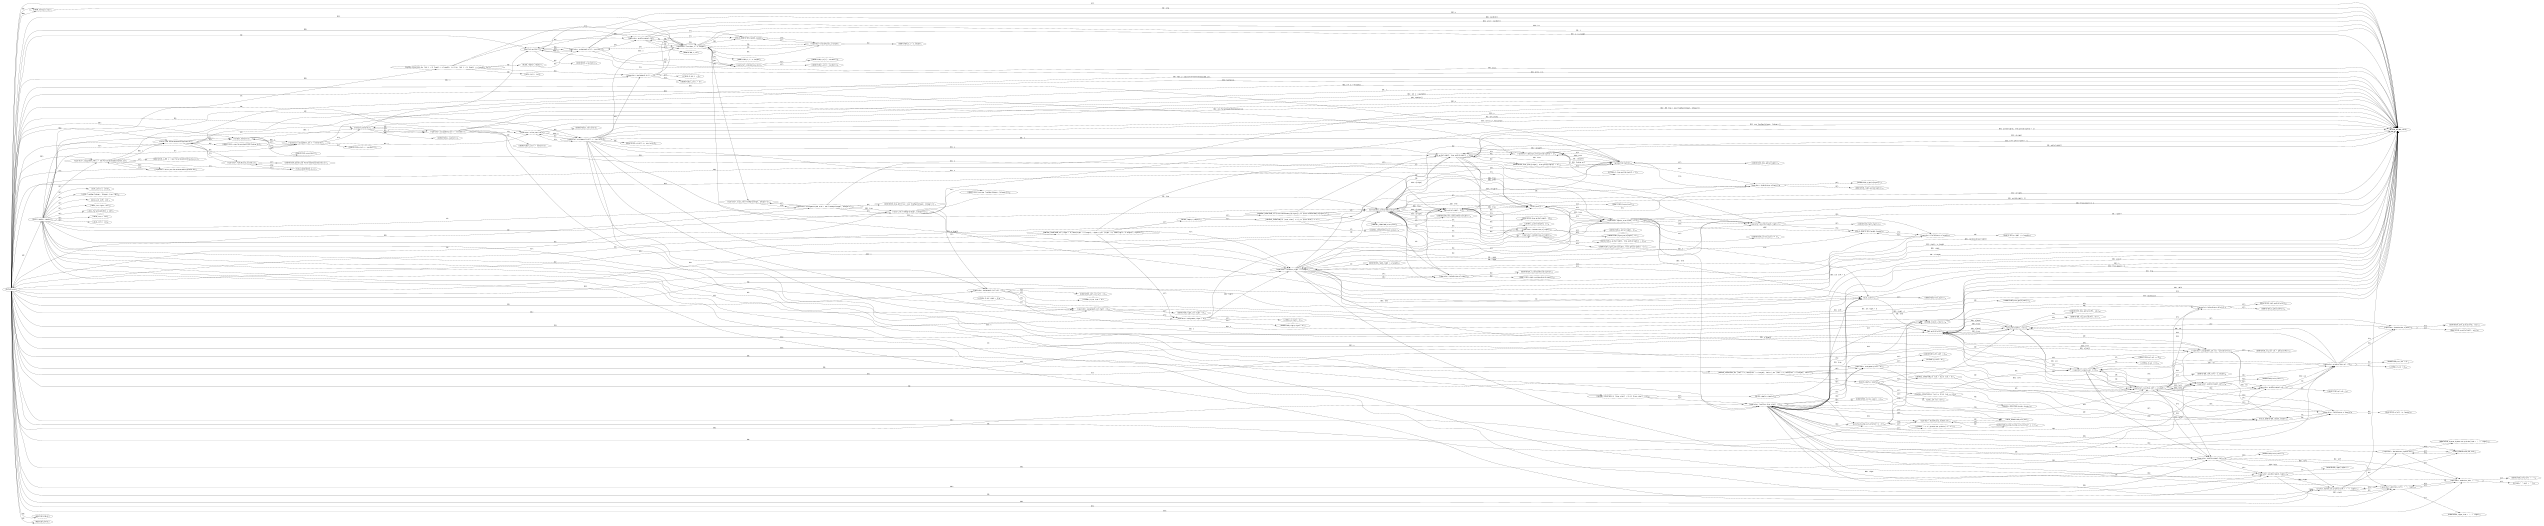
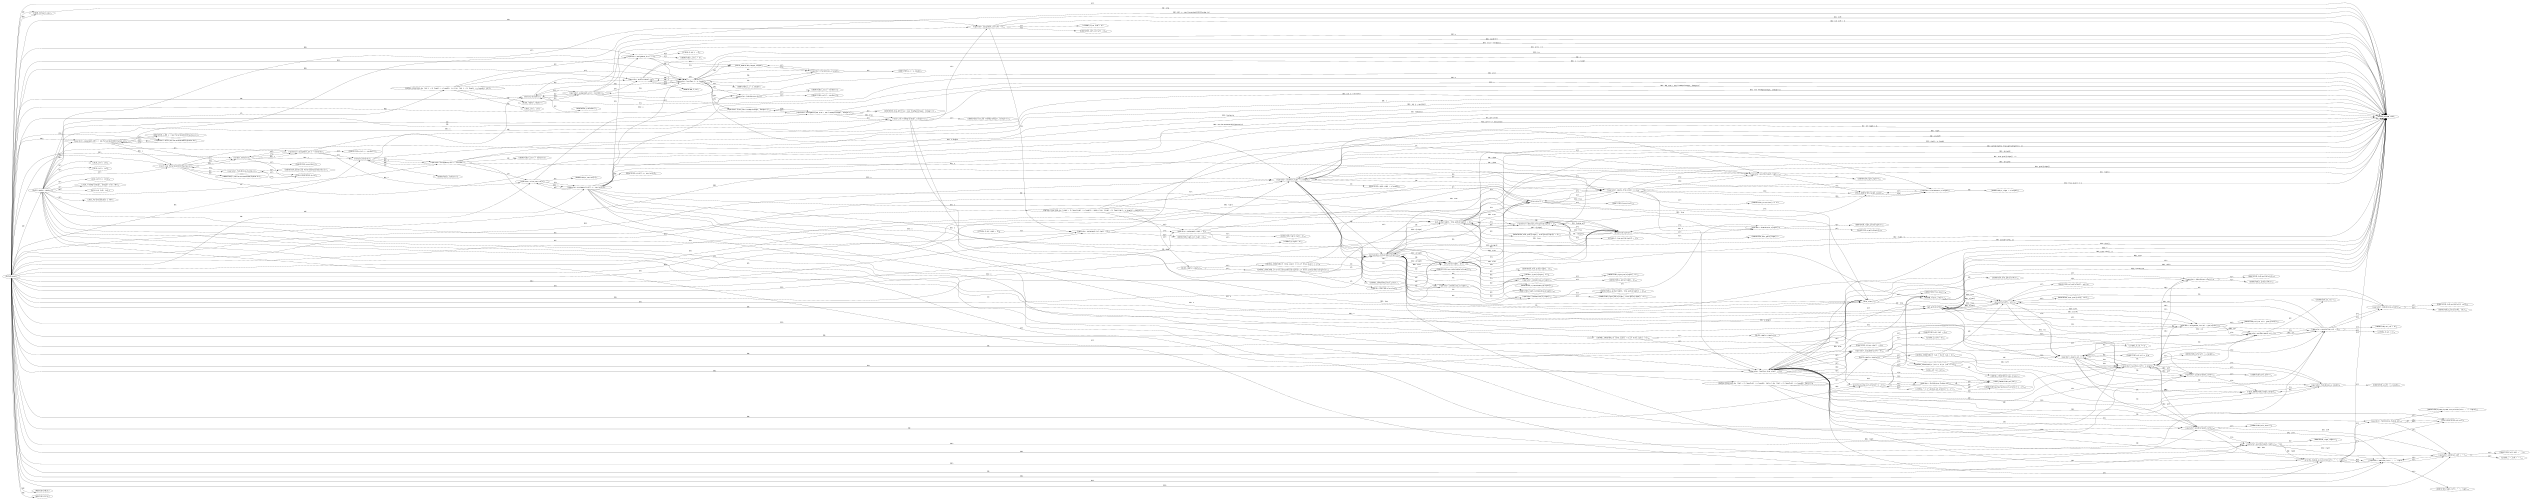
node "(LOCAL,int right: int)": removed
edge "(containsKey,containsKey(a[right]))" -> "(METHOD_RETURN,void)": removed, label "DDG: containsKey(a[right])"
